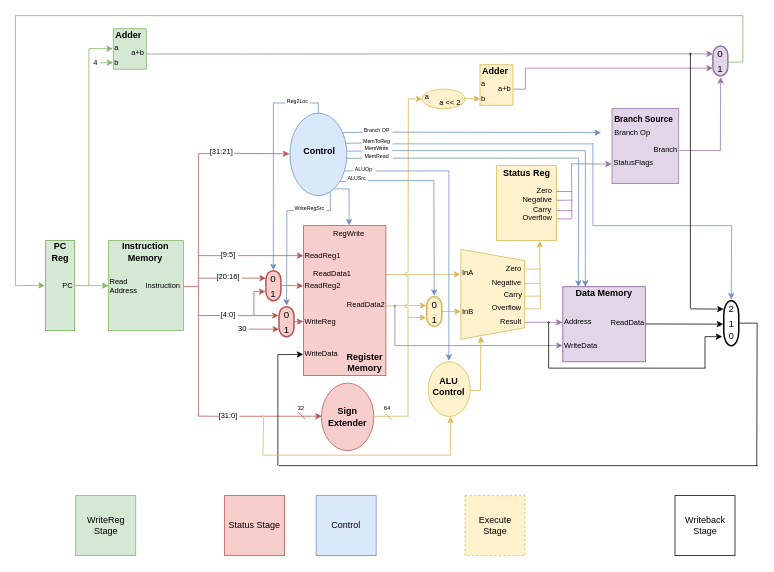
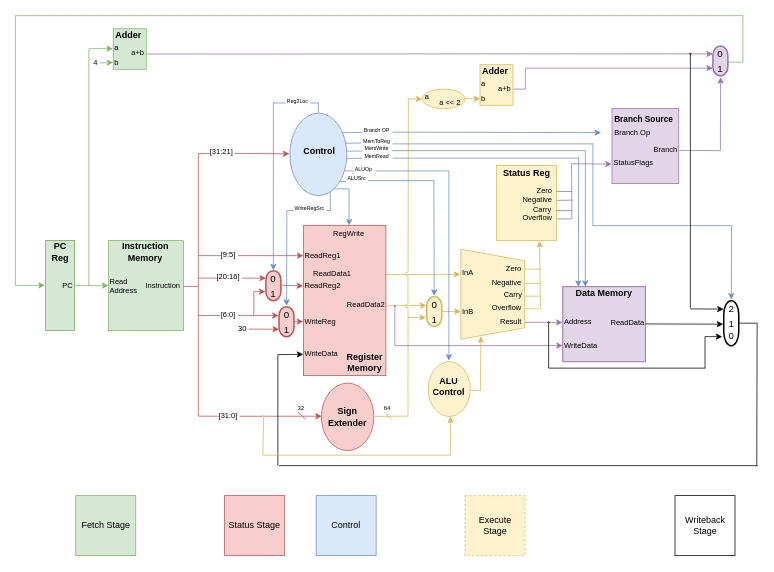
node "[4:0]": label "[4:0]" -> "[6:0]"
node "WriteReg Stage": label "WriteReg Stage" -> "Fetch Stage"
